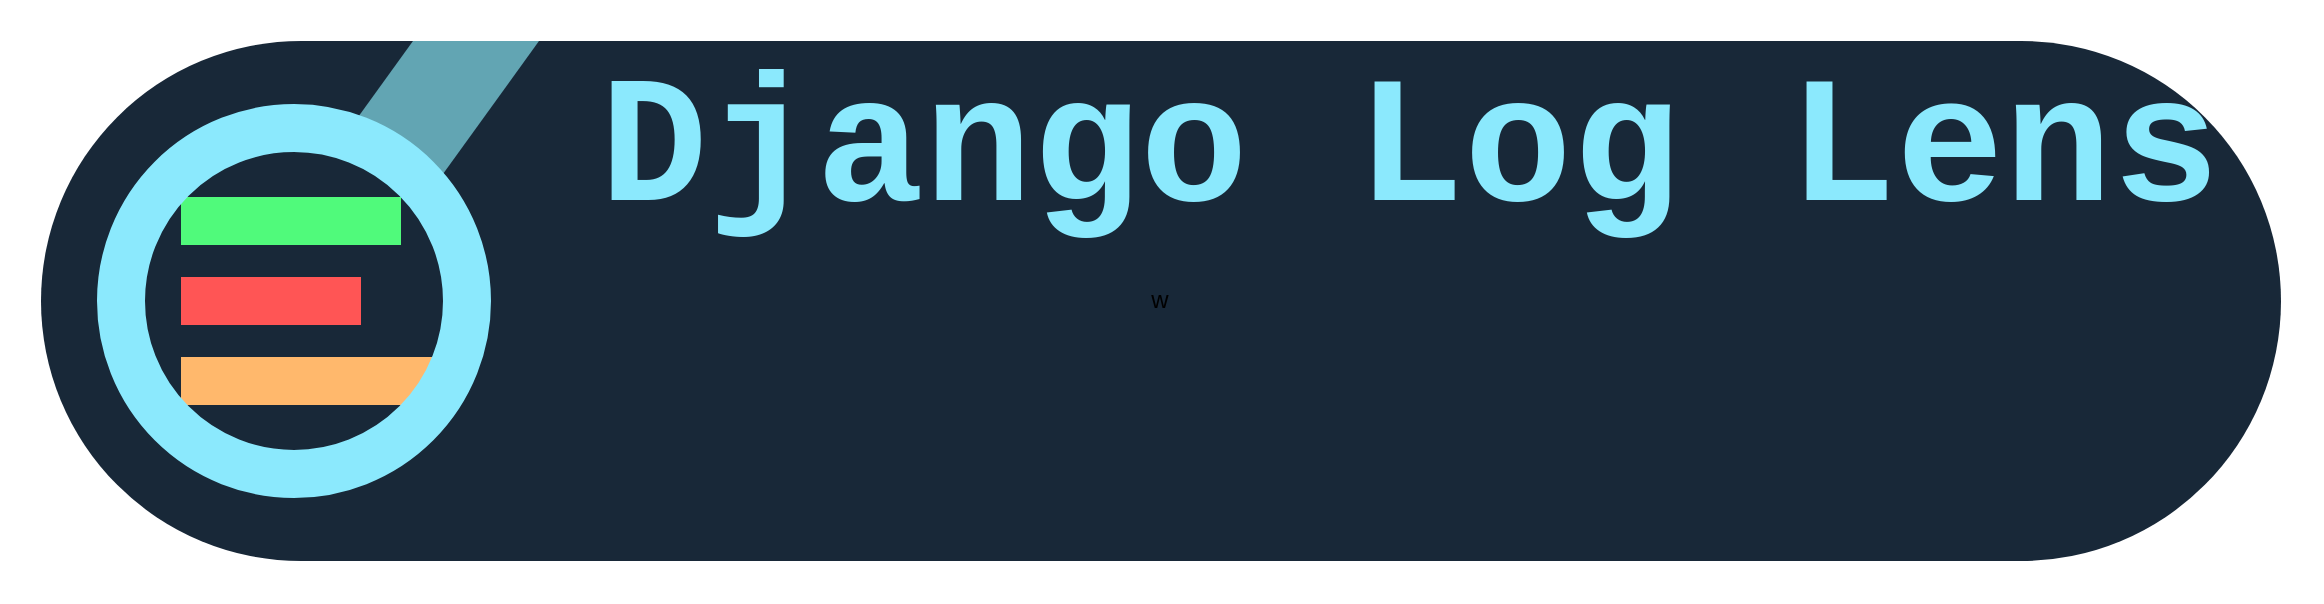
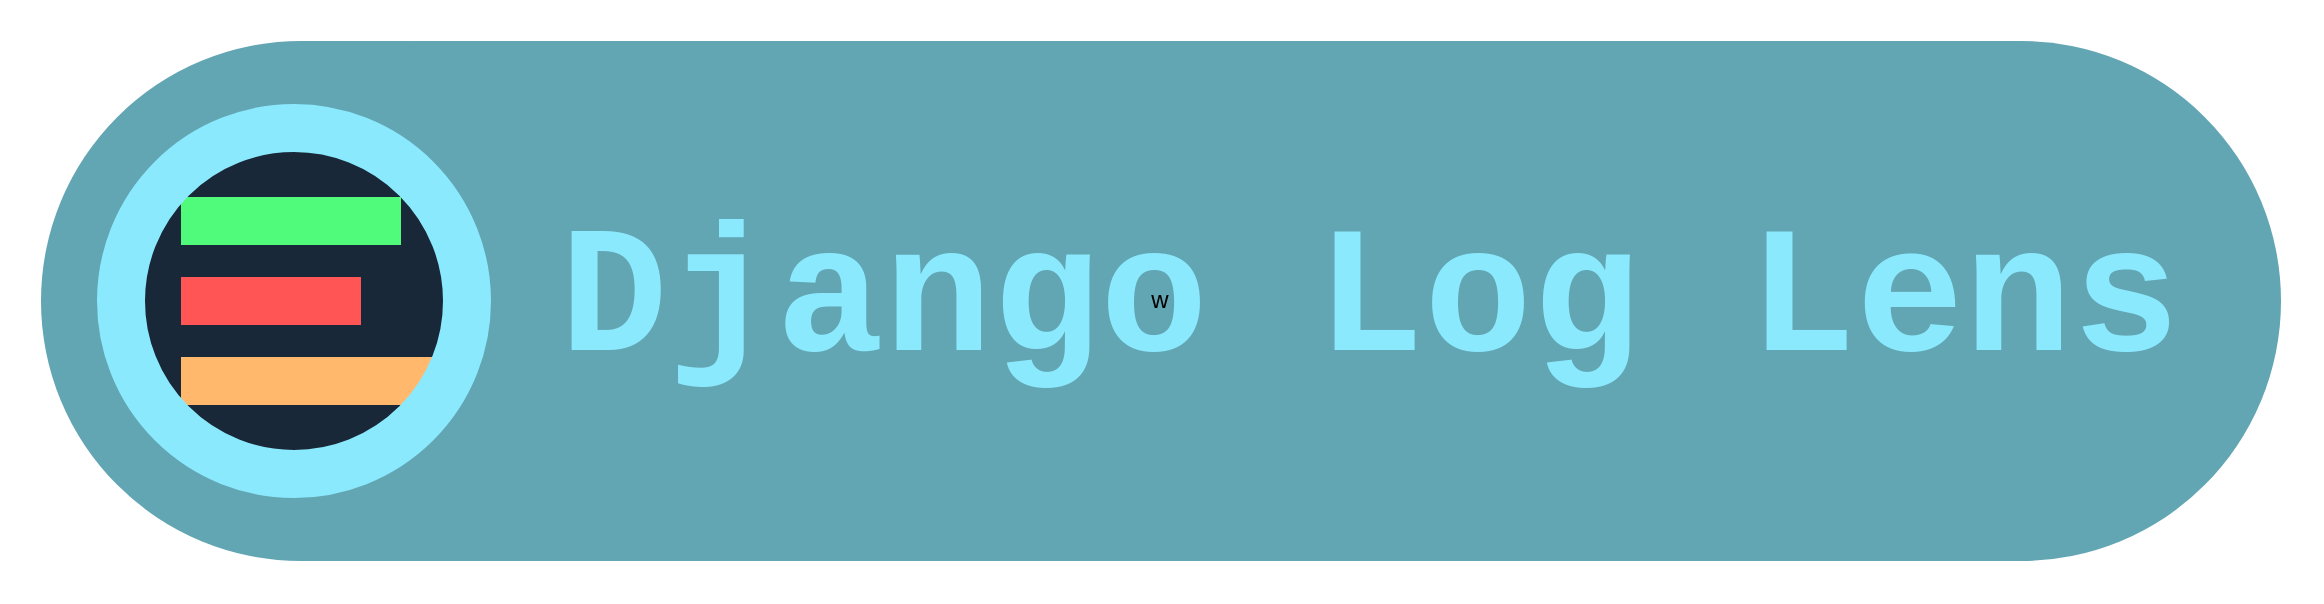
node "Django Log Lens": moved (1411, 151) -> (1371, 301)
node "w": fillcolor #182838 -> #62a5b3
